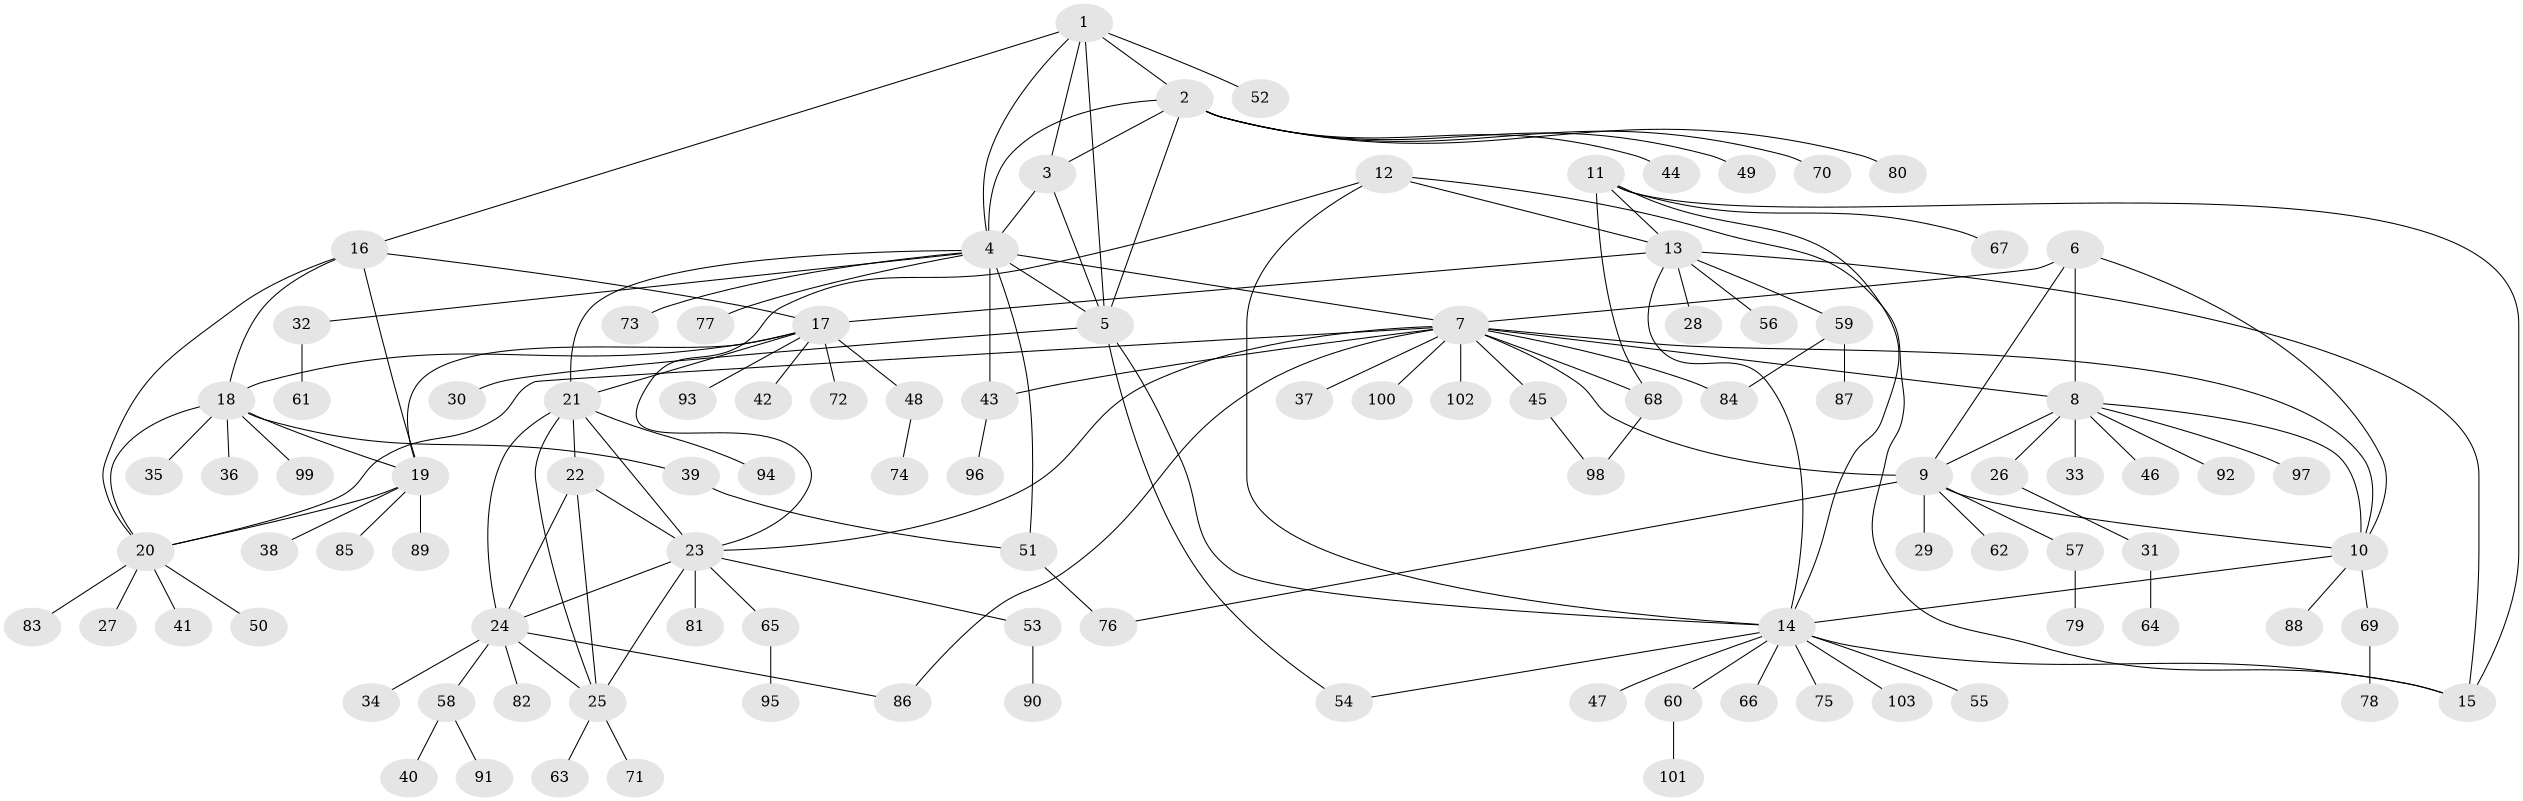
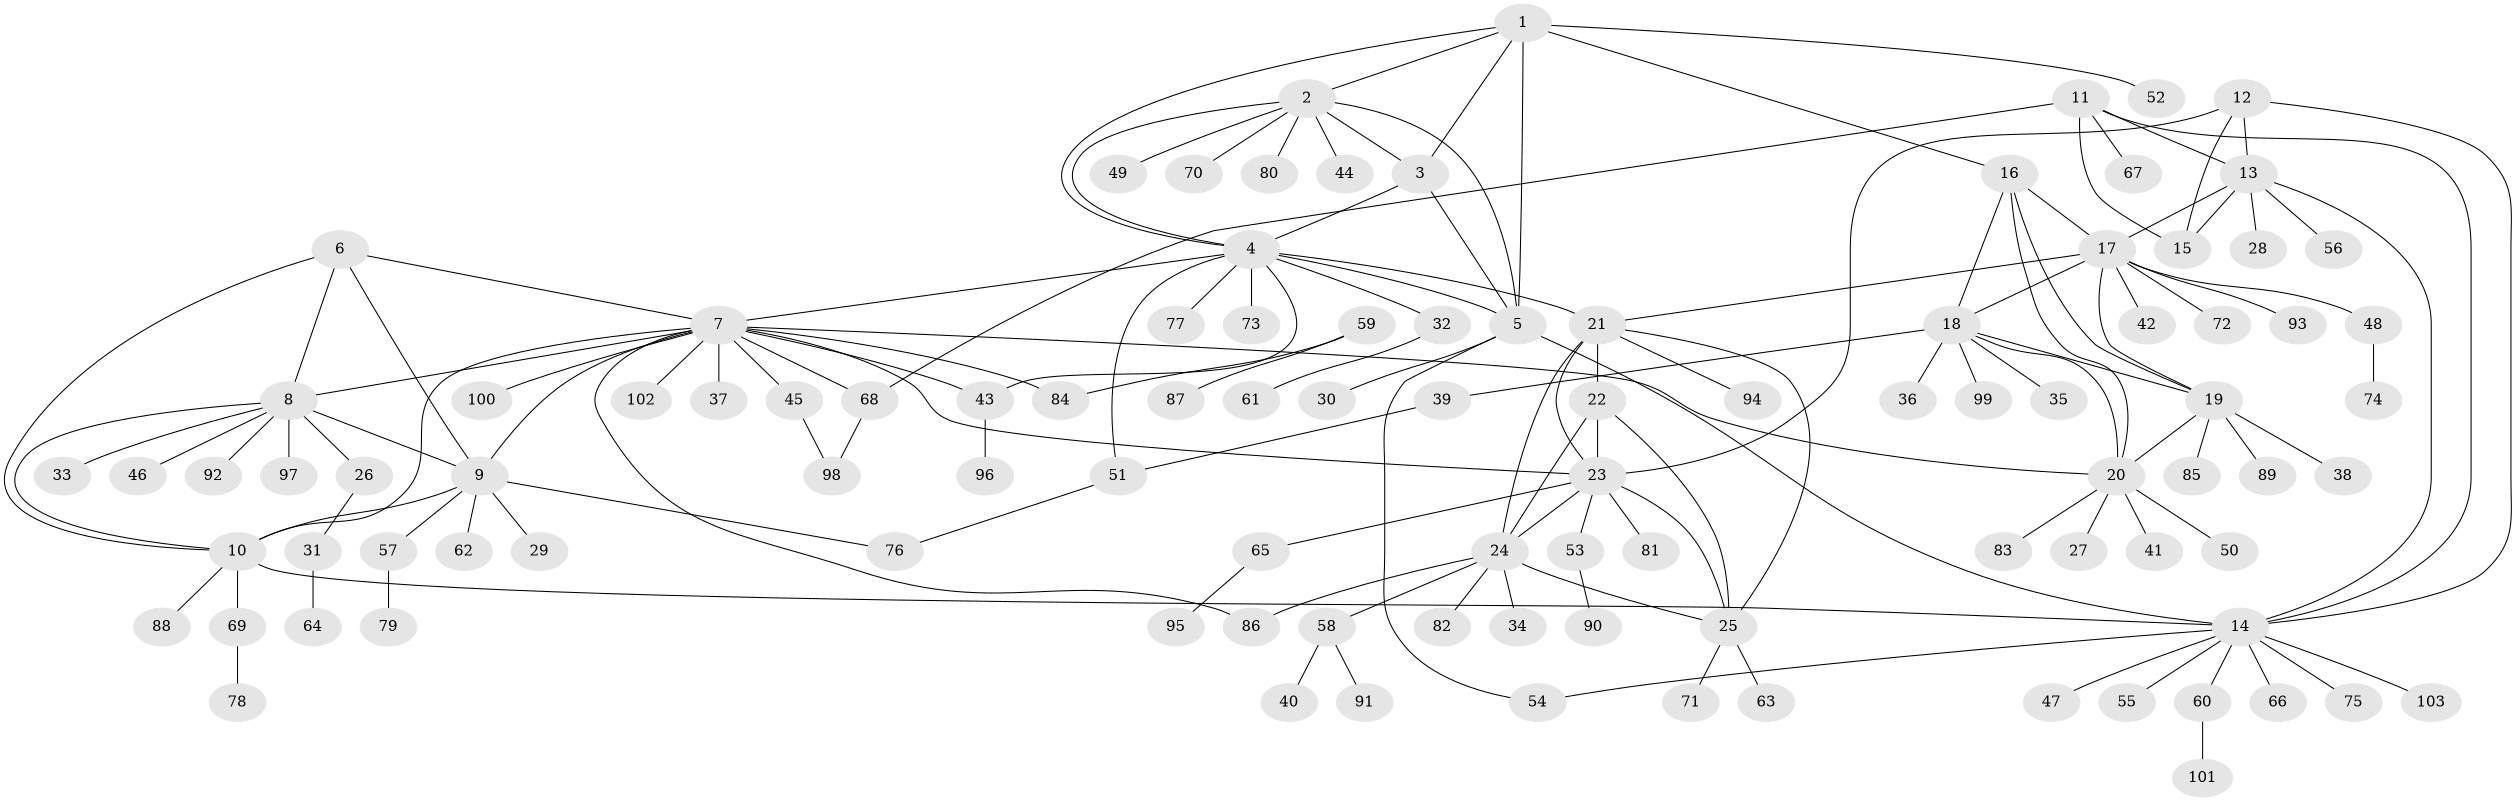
edge "13" -- "59": removed
edge "14" -- "15": removed
